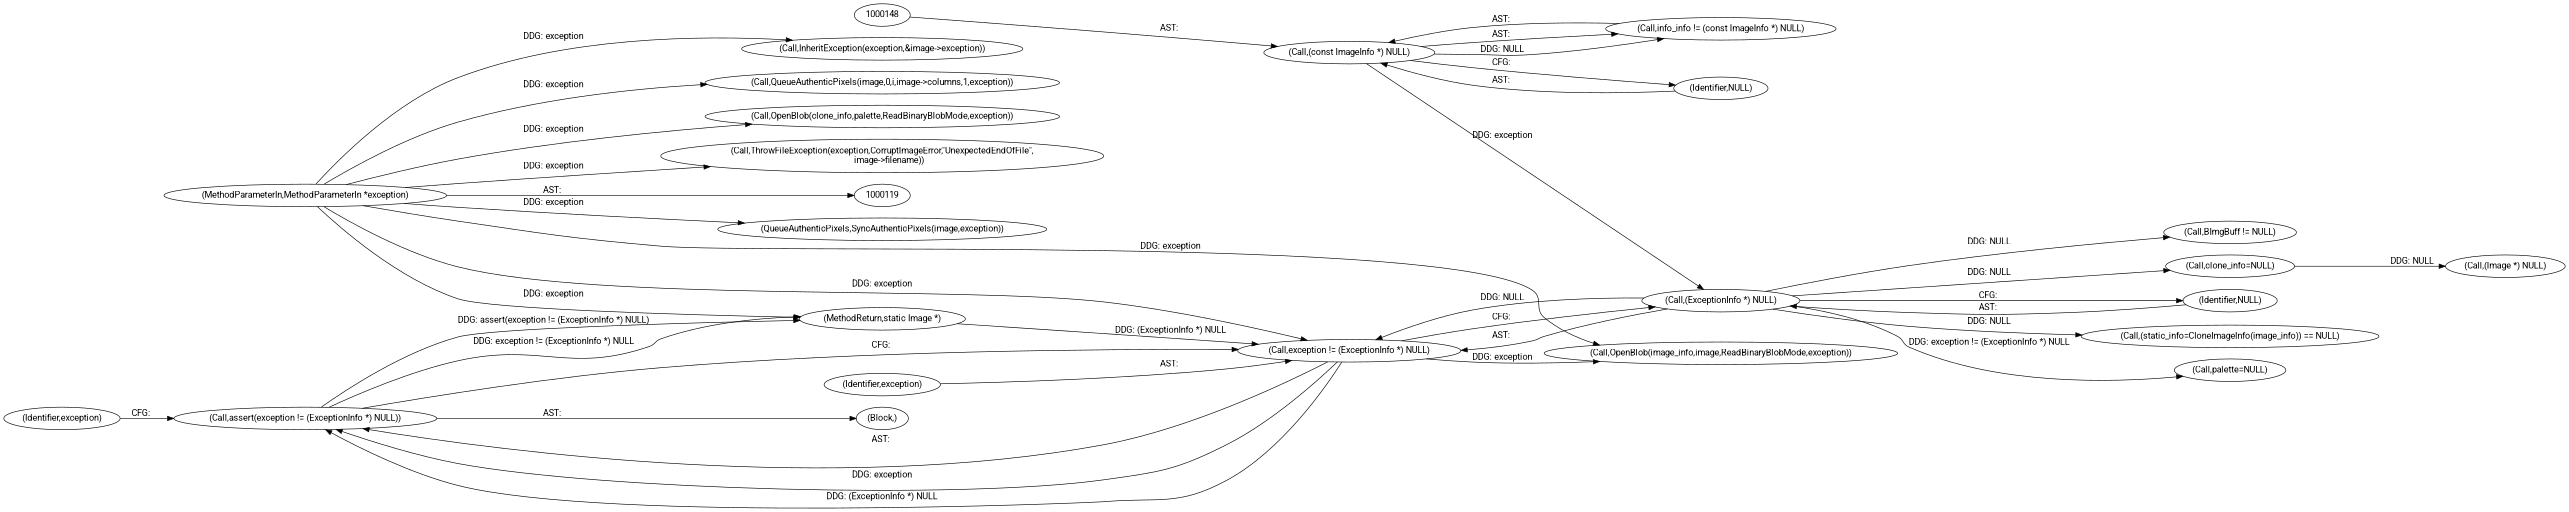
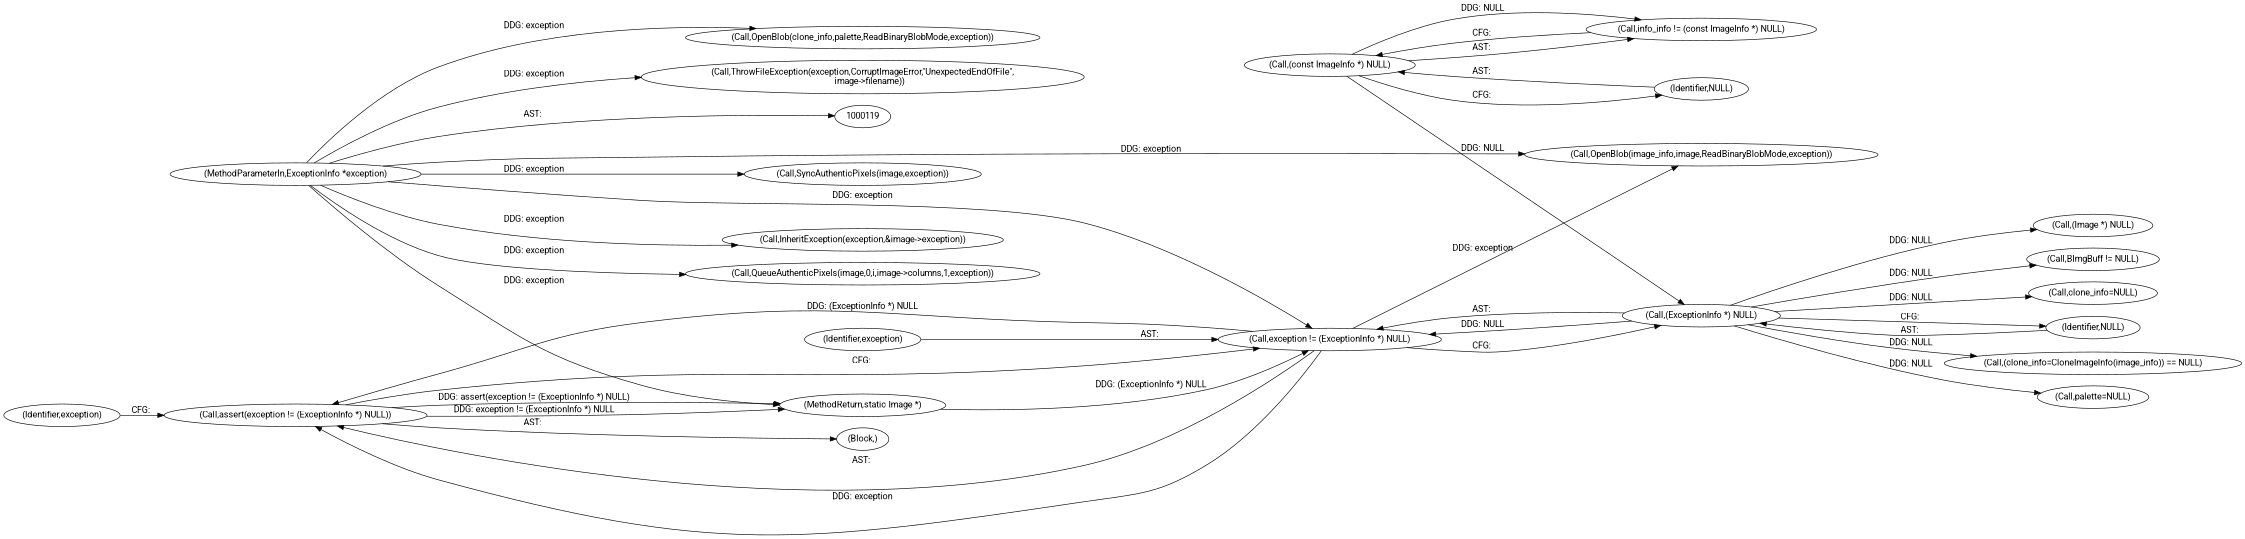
node "1000148": removed
edge "(Call,info_info != (const ImageInfo *) NULL)" -> "(Call,(const ImageInfo *) NULL)": label "AST: " -> "CFG: "
edge "(Call,(const ImageInfo *) NULL)" -> "(Call,(ExceptionInfo *) NULL)": label "DDG: exception" -> "DDG: NULL"
node "(MethodParameterIn,MethodParameterIn *exception)": label "(MethodParameterIn,MethodParameterIn *exception)" -> "(MethodParameterIn,ExceptionInfo *exception)"
node "(QueueAuthenticPixels,SyncAuthenticPixels(image,exception))": label "(QueueAuthenticPixels,SyncAuthenticPixels(image,exception))" -> "(Call,SyncAuthenticPixels(image,exception))"
edge "(Call,clone_info=NULL)" -> "(Call,(Image *) NULL)": now "(Call,(ExceptionInfo *) NULL)" -> "(Call,(Image *) NULL)"
node "(Call,(static_info=CloneImageInfo(image_info)) == NULL)": label "(Call,(static_info=CloneImageInfo(image_info)) == NULL)" -> "(Call,(clone_info=CloneImageInfo(image_info)) == NULL)"
edge "(Call,(ExceptionInfo *) NULL)" -> "(Call,palette=NULL)": label "DDG: exception != (ExceptionInfo *) NULL" -> "DDG: NULL"
